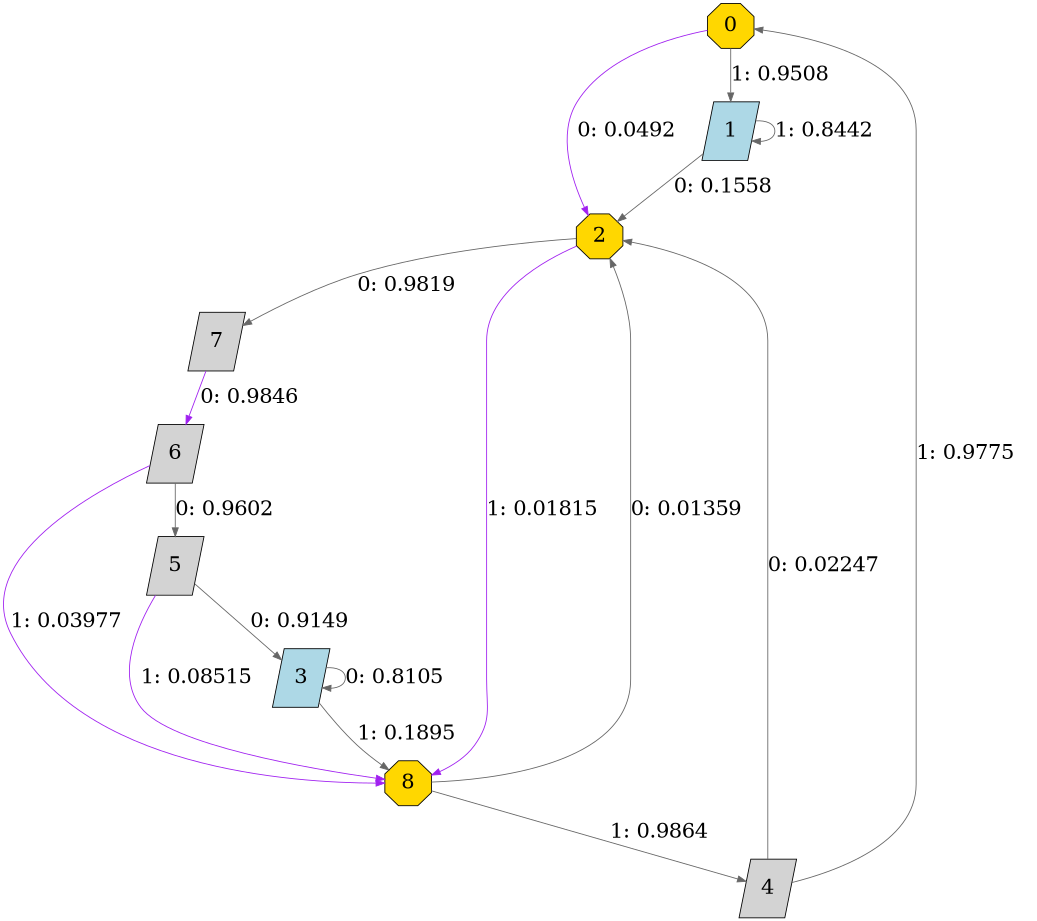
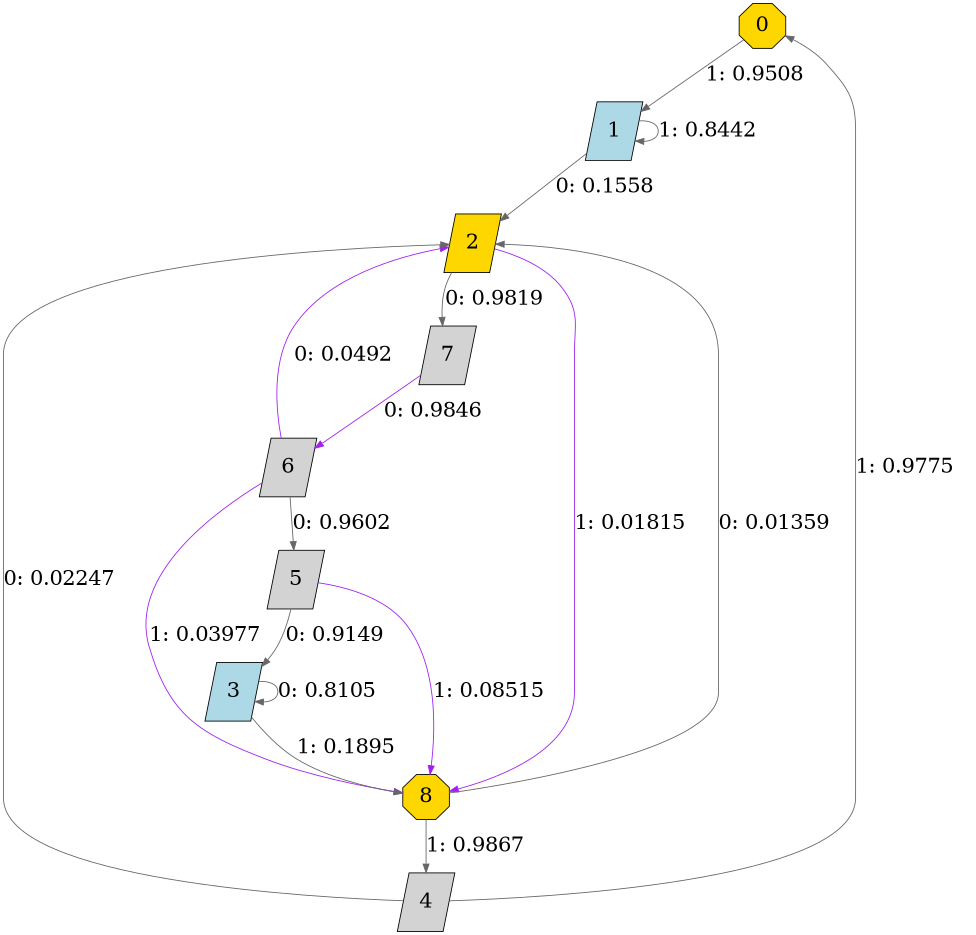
edge "0" -> "2": now "6" -> "2"
node "2": shape octagon -> parallelogram
edge "8" -> "4": label "1: 0.9864   " -> "1: 0.9867   "
